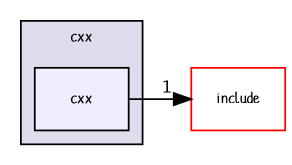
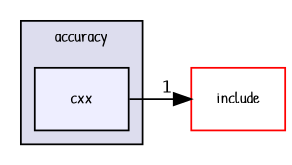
cluster "cxx": label "cxx" -> "accuracy"
